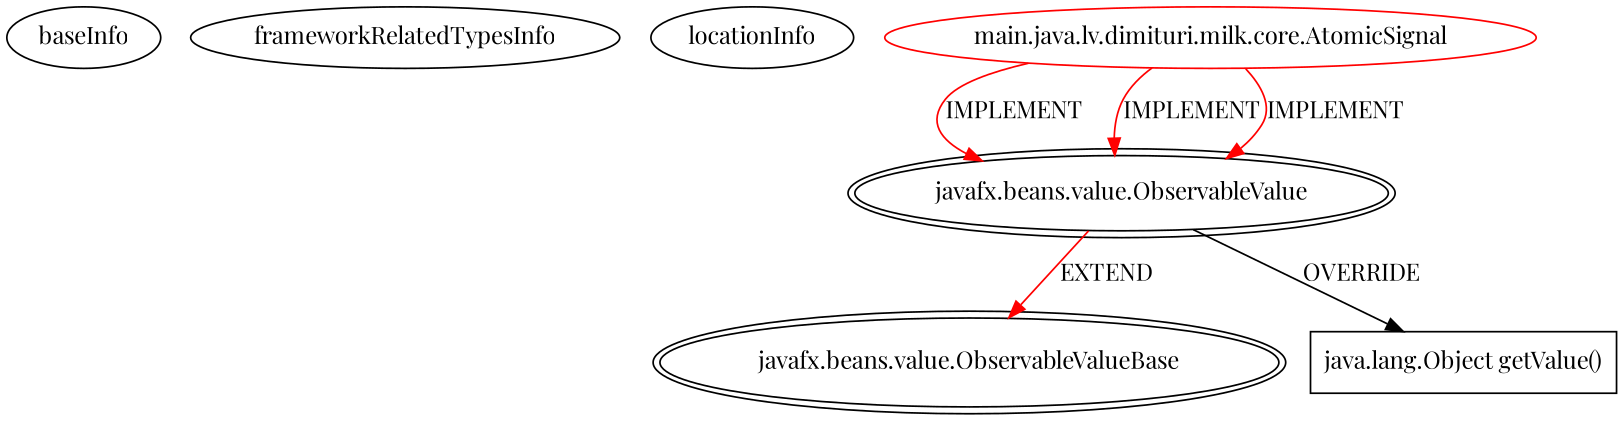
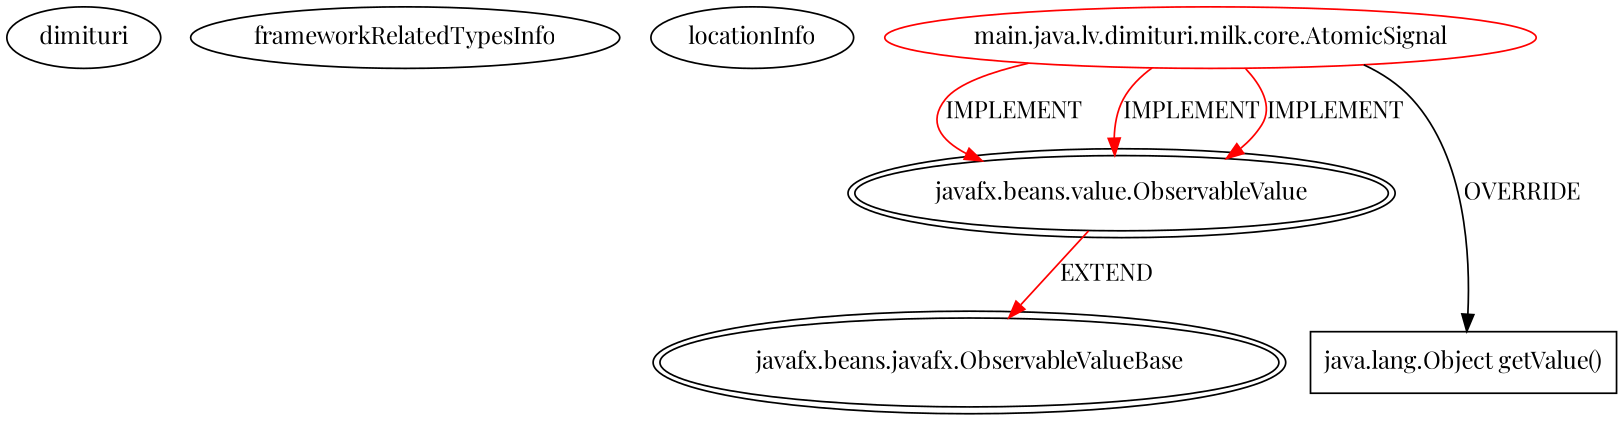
node "baseInfo": label "baseInfo" -> "dimituri"
edge "javafx.beans.value.ObservableValue" -> "java.lang.Object getValue()": now "main.java.lv.dimituri.milk.core.AtomicSignal" -> "java.lang.Object getValue()"
node "javafx.beans.value.ObservableValueBase": label "javafx.beans.value.ObservableValueBase" -> "javafx.beans.javafx.ObservableValueBase"
